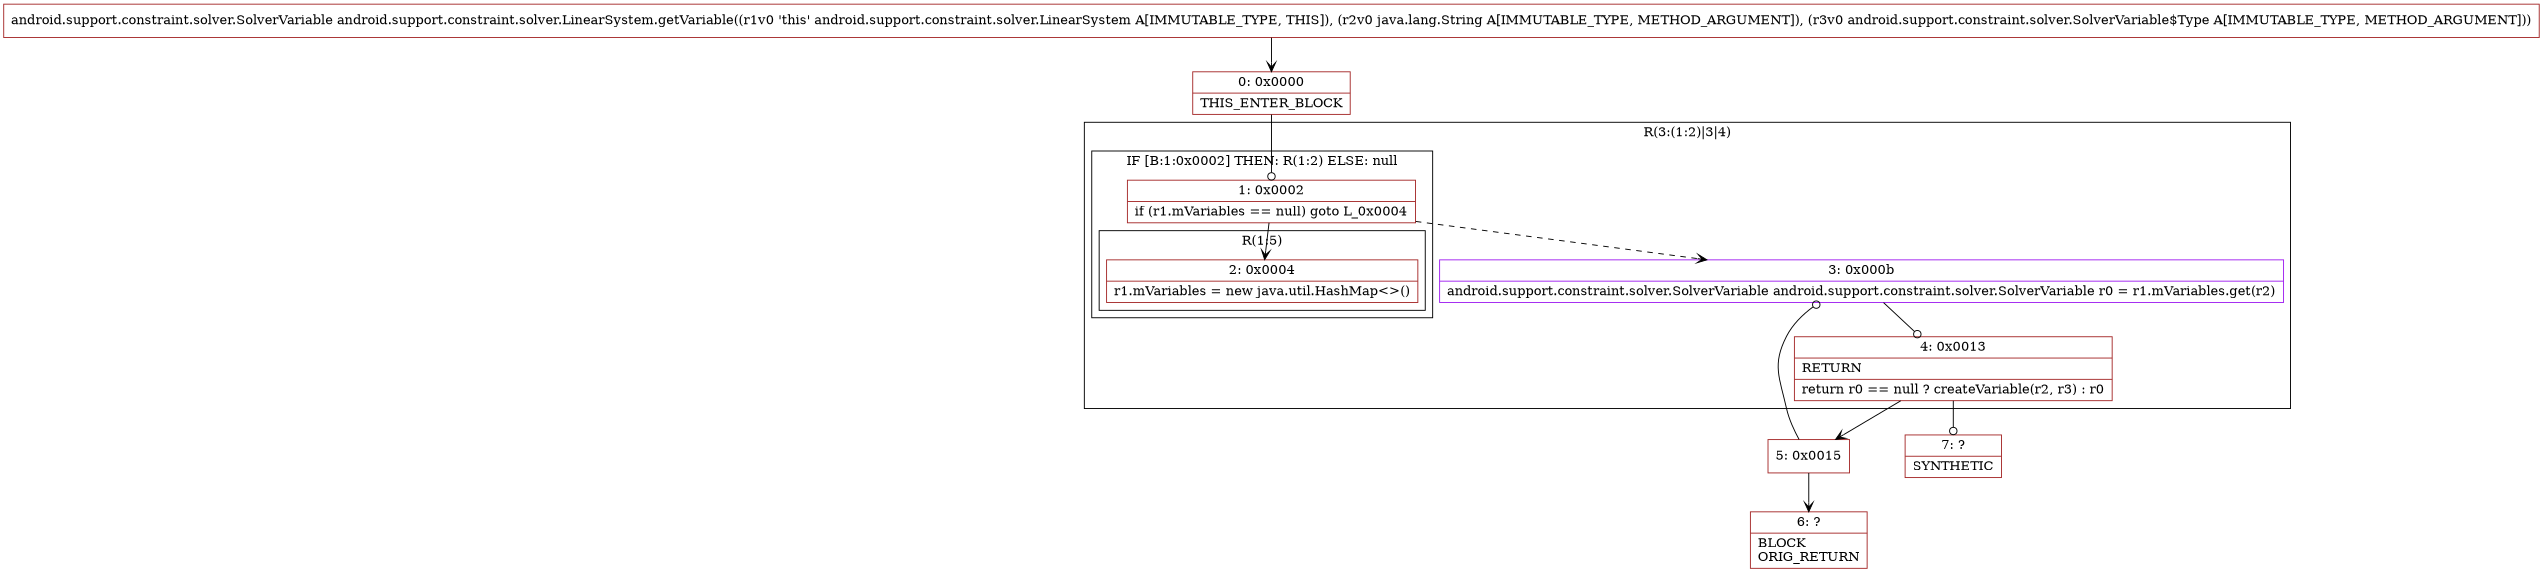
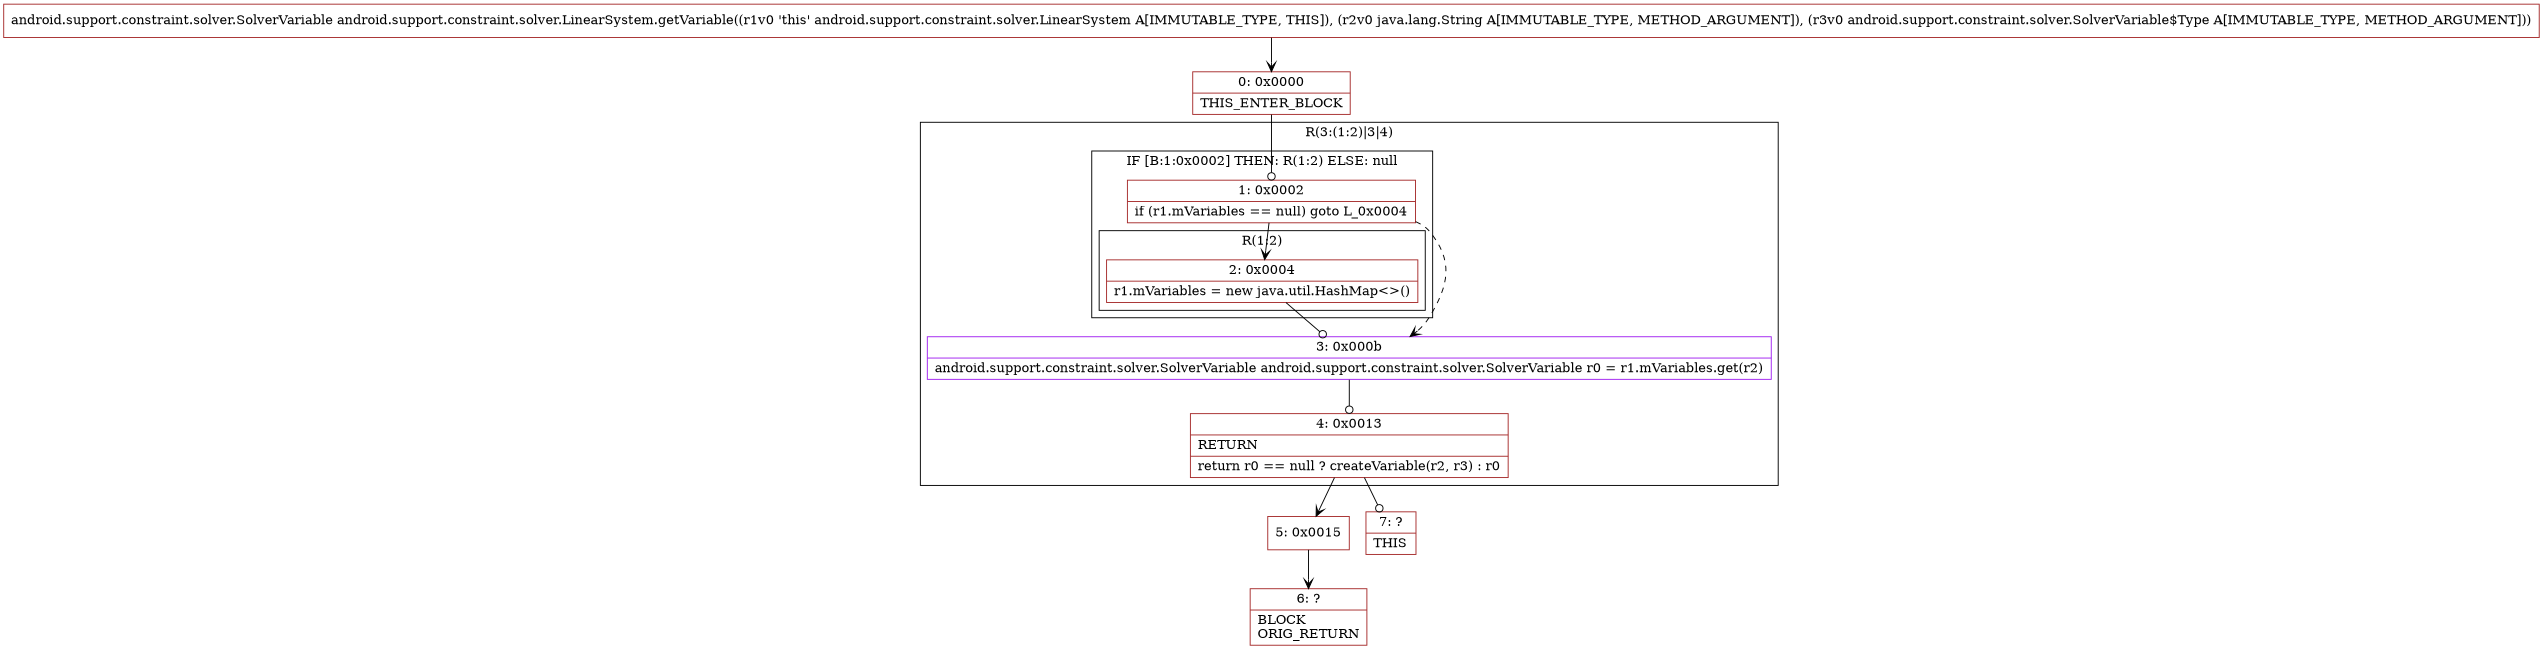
cluster "R(1:5)": label "R(1:5)" -> "R(1:2)"
edge "5: 0x0015" -> "3: 0x000b": now "2: 0x0004" -> "3: 0x000b"
node "7: ?": text "SYNTHETIC" -> "THIS"
